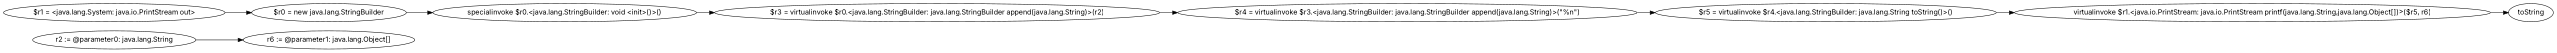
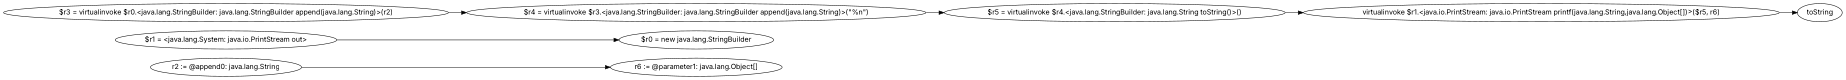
node "specialinvoke $r0.<java.lang.StringBuilder: void <init>()>()": removed
node "r2 := @parameter0: java.lang.String": label "r2 := @parameter0: java.lang.String" -> "r2 := @append0: java.lang.String"
